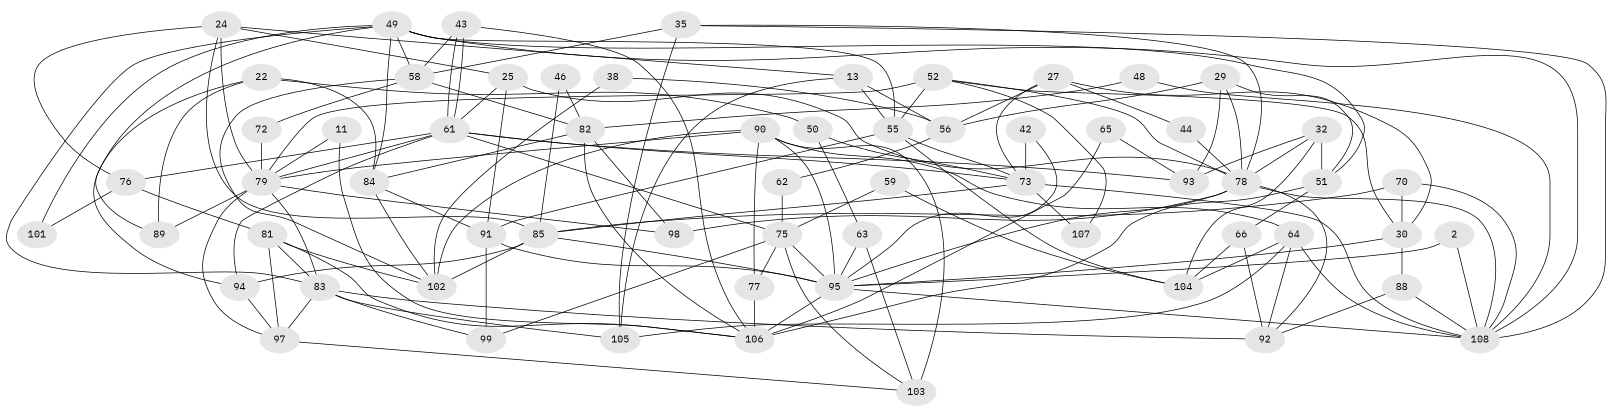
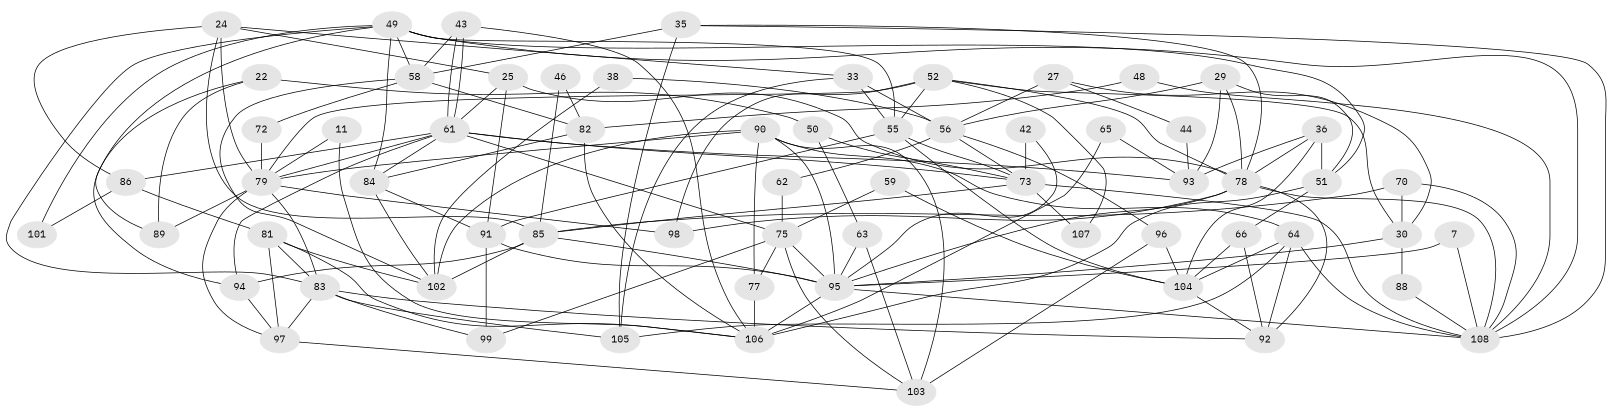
node "13": label "13" -> "33"
edge "22" -- "84": now "61" -- "84"
edge "27" -- "73": now "56" -- "73"
node "32": label "32" -> "36"
edge "44" -- "78": now "44" -- "93"
edge "82" -- "98": now "52" -- "98"
node "76": label "76" -> "86"
node "96": added
node "2": label "2" -> "7"
edge "88" -- "92": now "104" -- "92"
